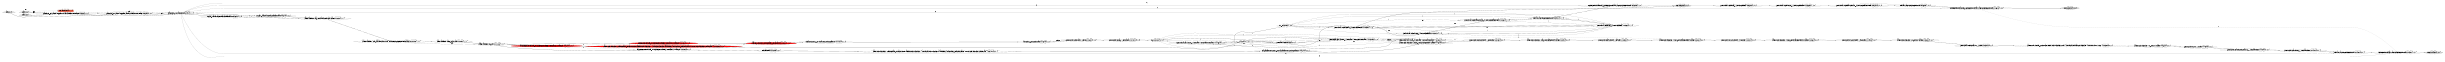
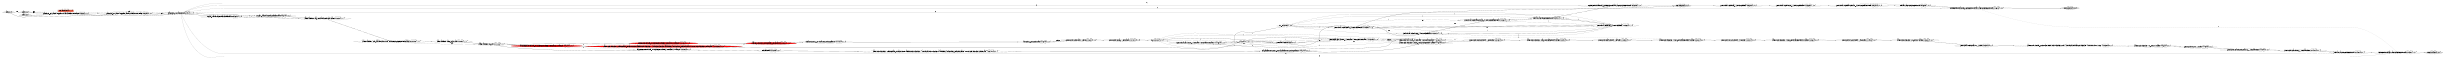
edge "main['0', '0', '1']" -> "String(( args@@@2@@@['1', '1', '1']": now "main['0', '0', '1']" -> "main['0', '1', '0']"
